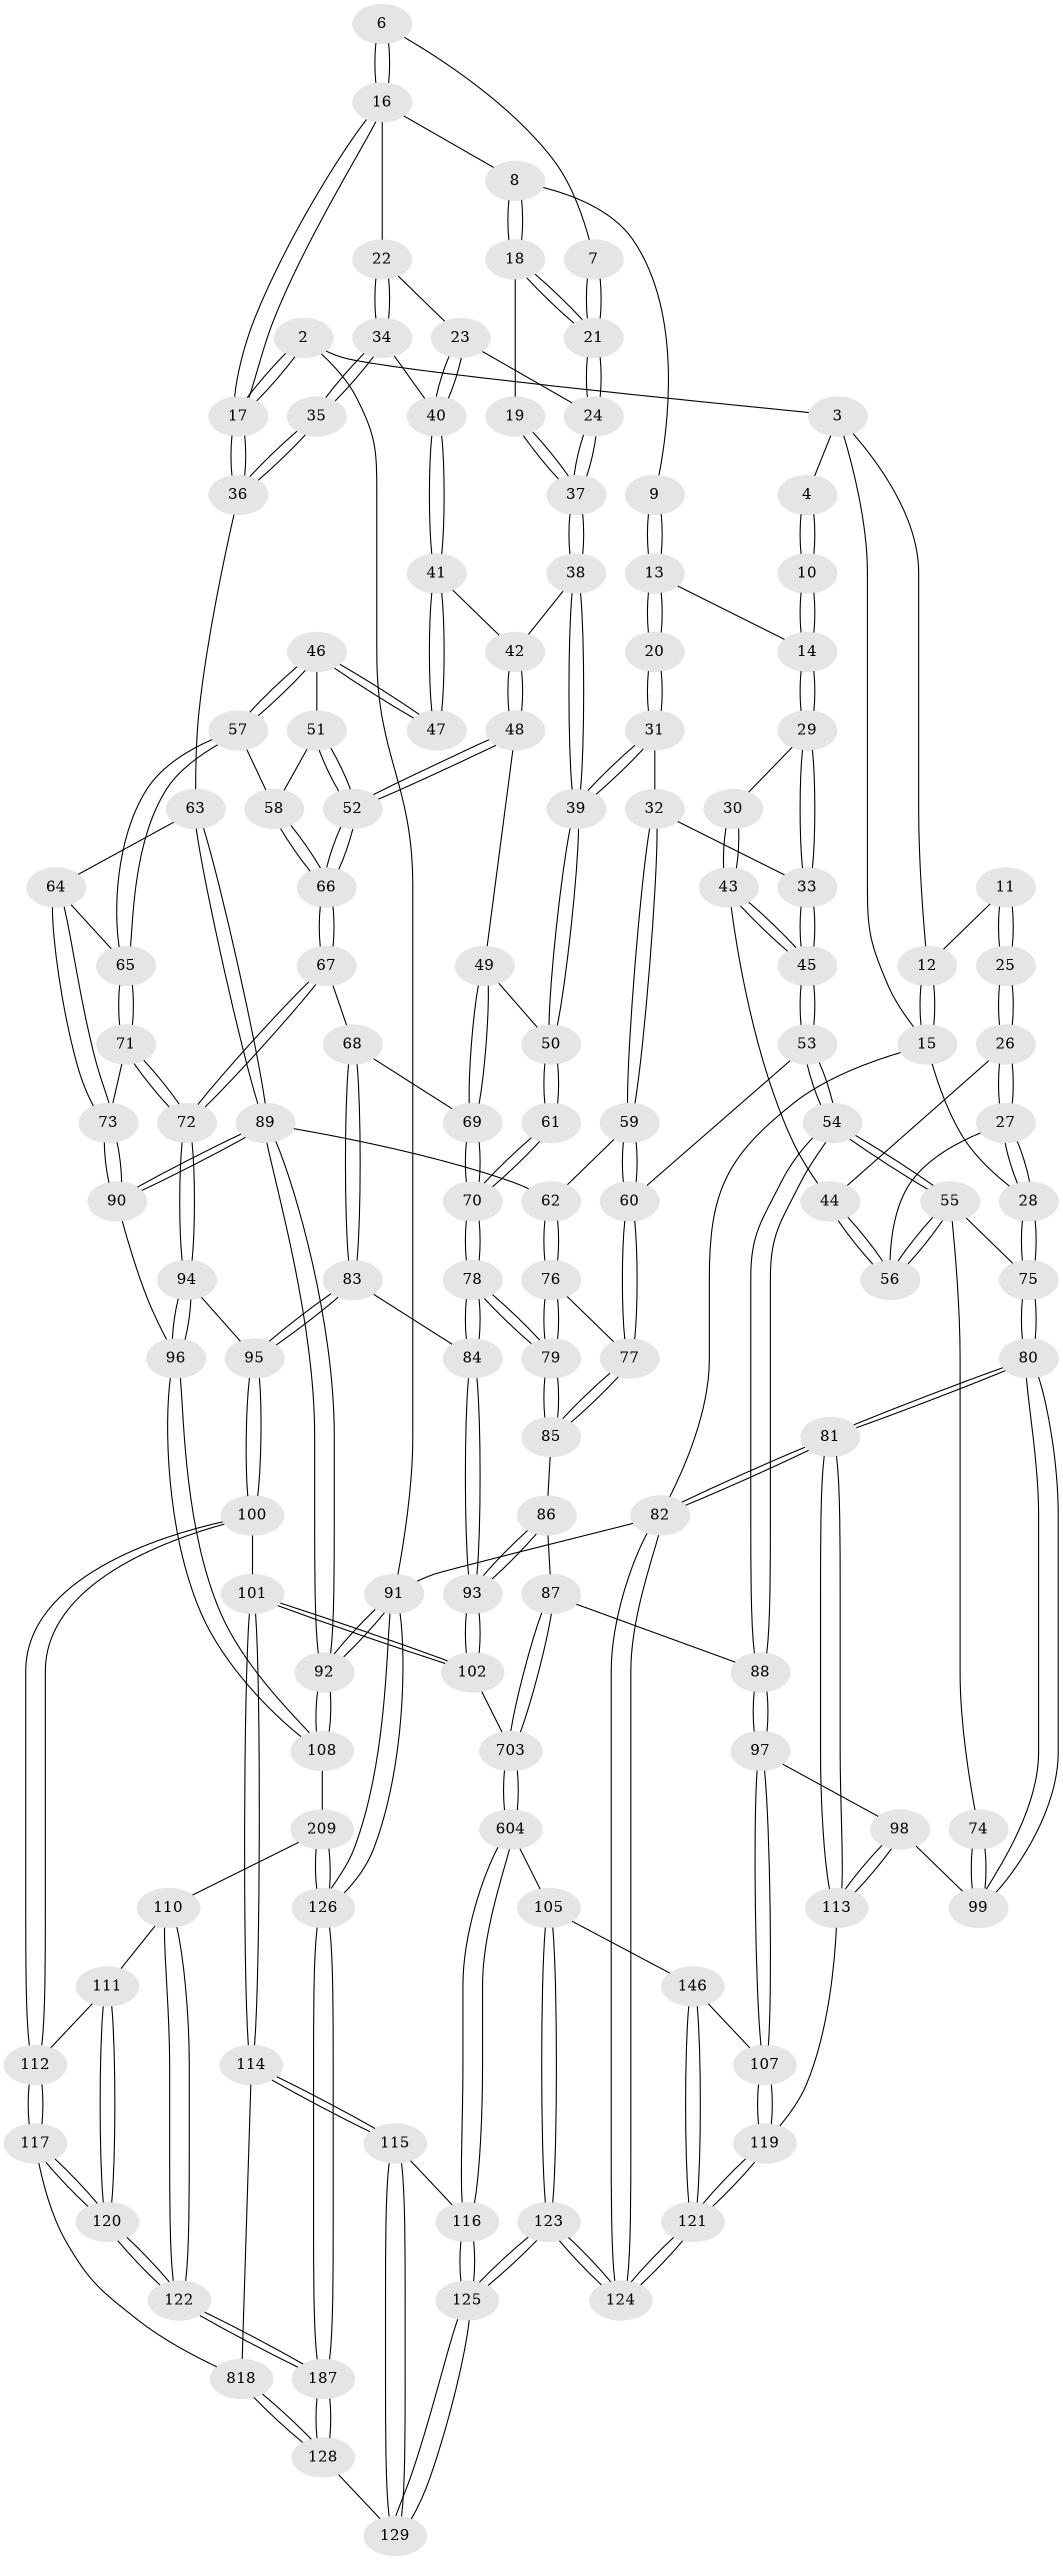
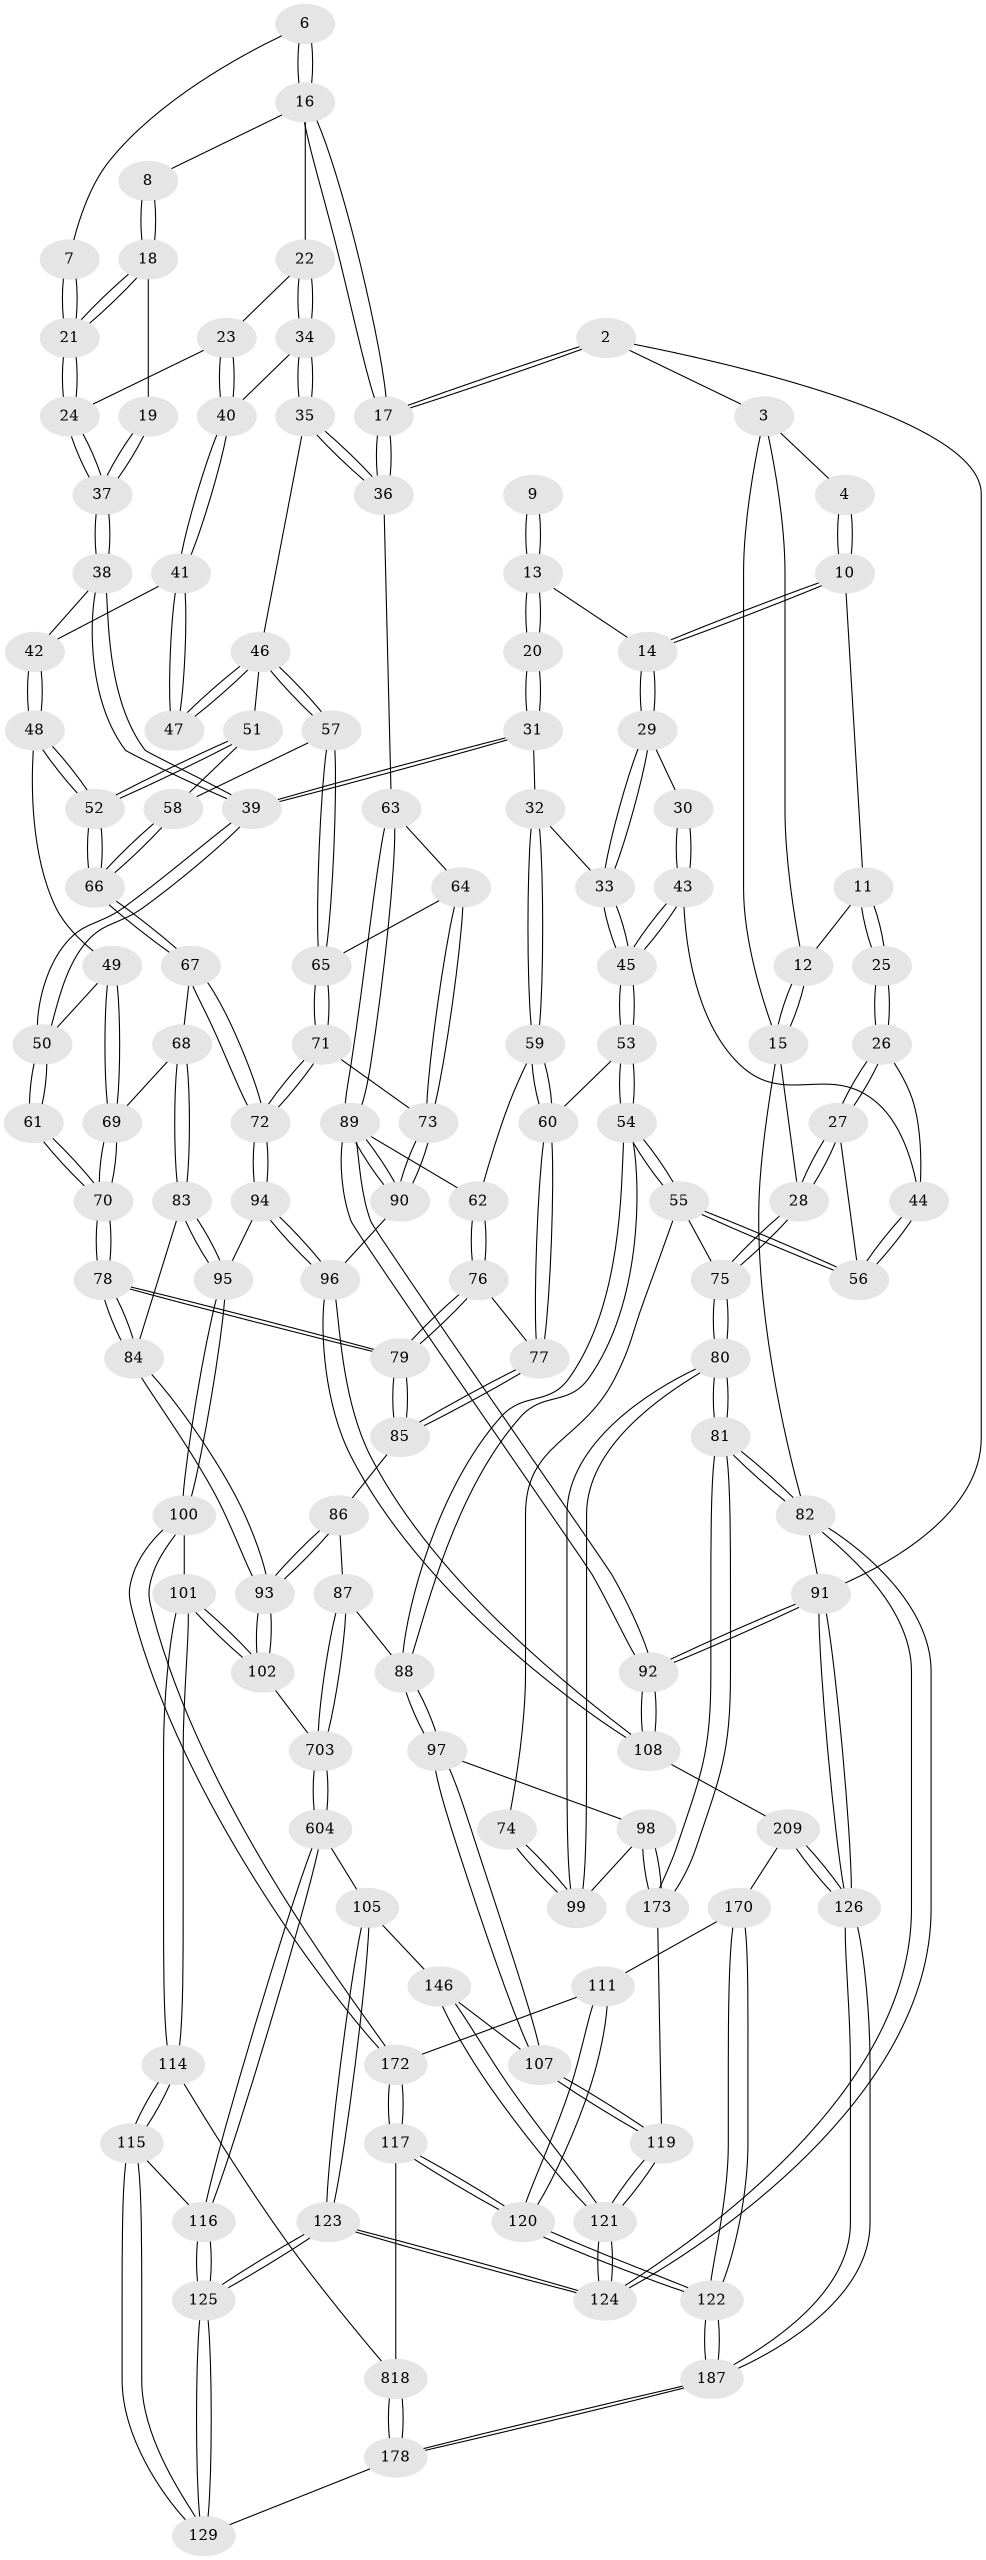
edge "8" -- "9": removed
edge "35" -- "46": added
edge "10" -- "11": added
node "110": label "110" -> "170"
node "113": label "113" -> "173"
node "112": label "112" -> "172"
node "128": label "128" -> "178"
